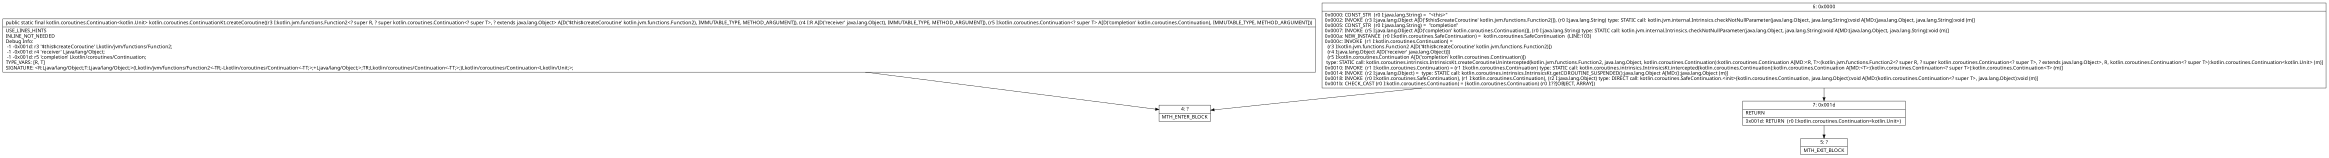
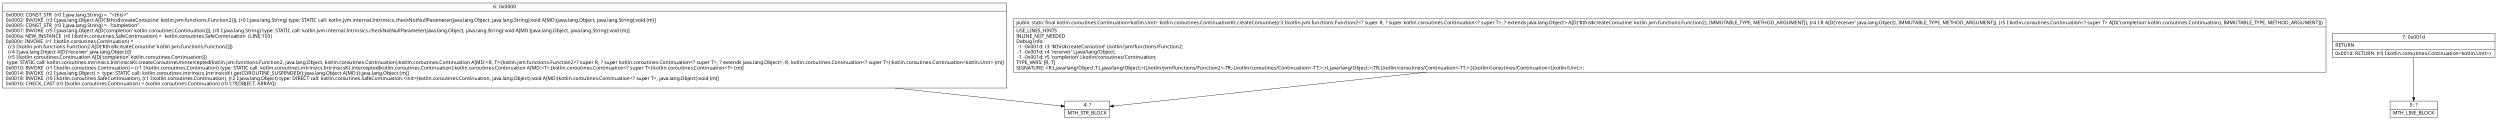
edge "6: 0x0000" -> "7: 0x001d": removed
node "4: ?": text "MTH_ENTER_BLOCK" -> "MTH_STR_BLOCK"
node "5: ?": text "MTH_EXIT_BLOCK" -> "MTH_LINE_BLOCK"
